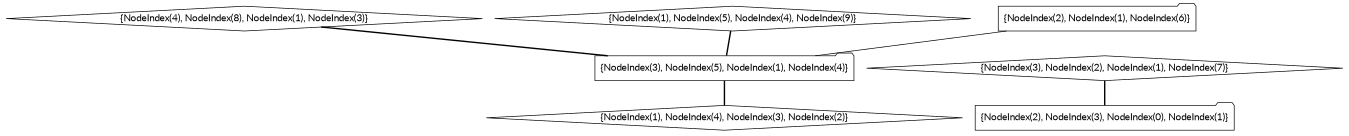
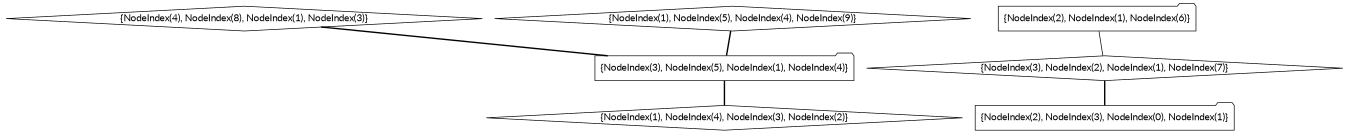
edge "{NodeIndex(2), NodeIndex(1), NodeIndex(6)}" -- "{NodeIndex(3), NodeIndex(5), NodeIndex(1), NodeIndex(4)}": now "{NodeIndex(2), NodeIndex(1), NodeIndex(6)}" -- "{NodeIndex(3), NodeIndex(2), NodeIndex(1), NodeIndex(7)}"
